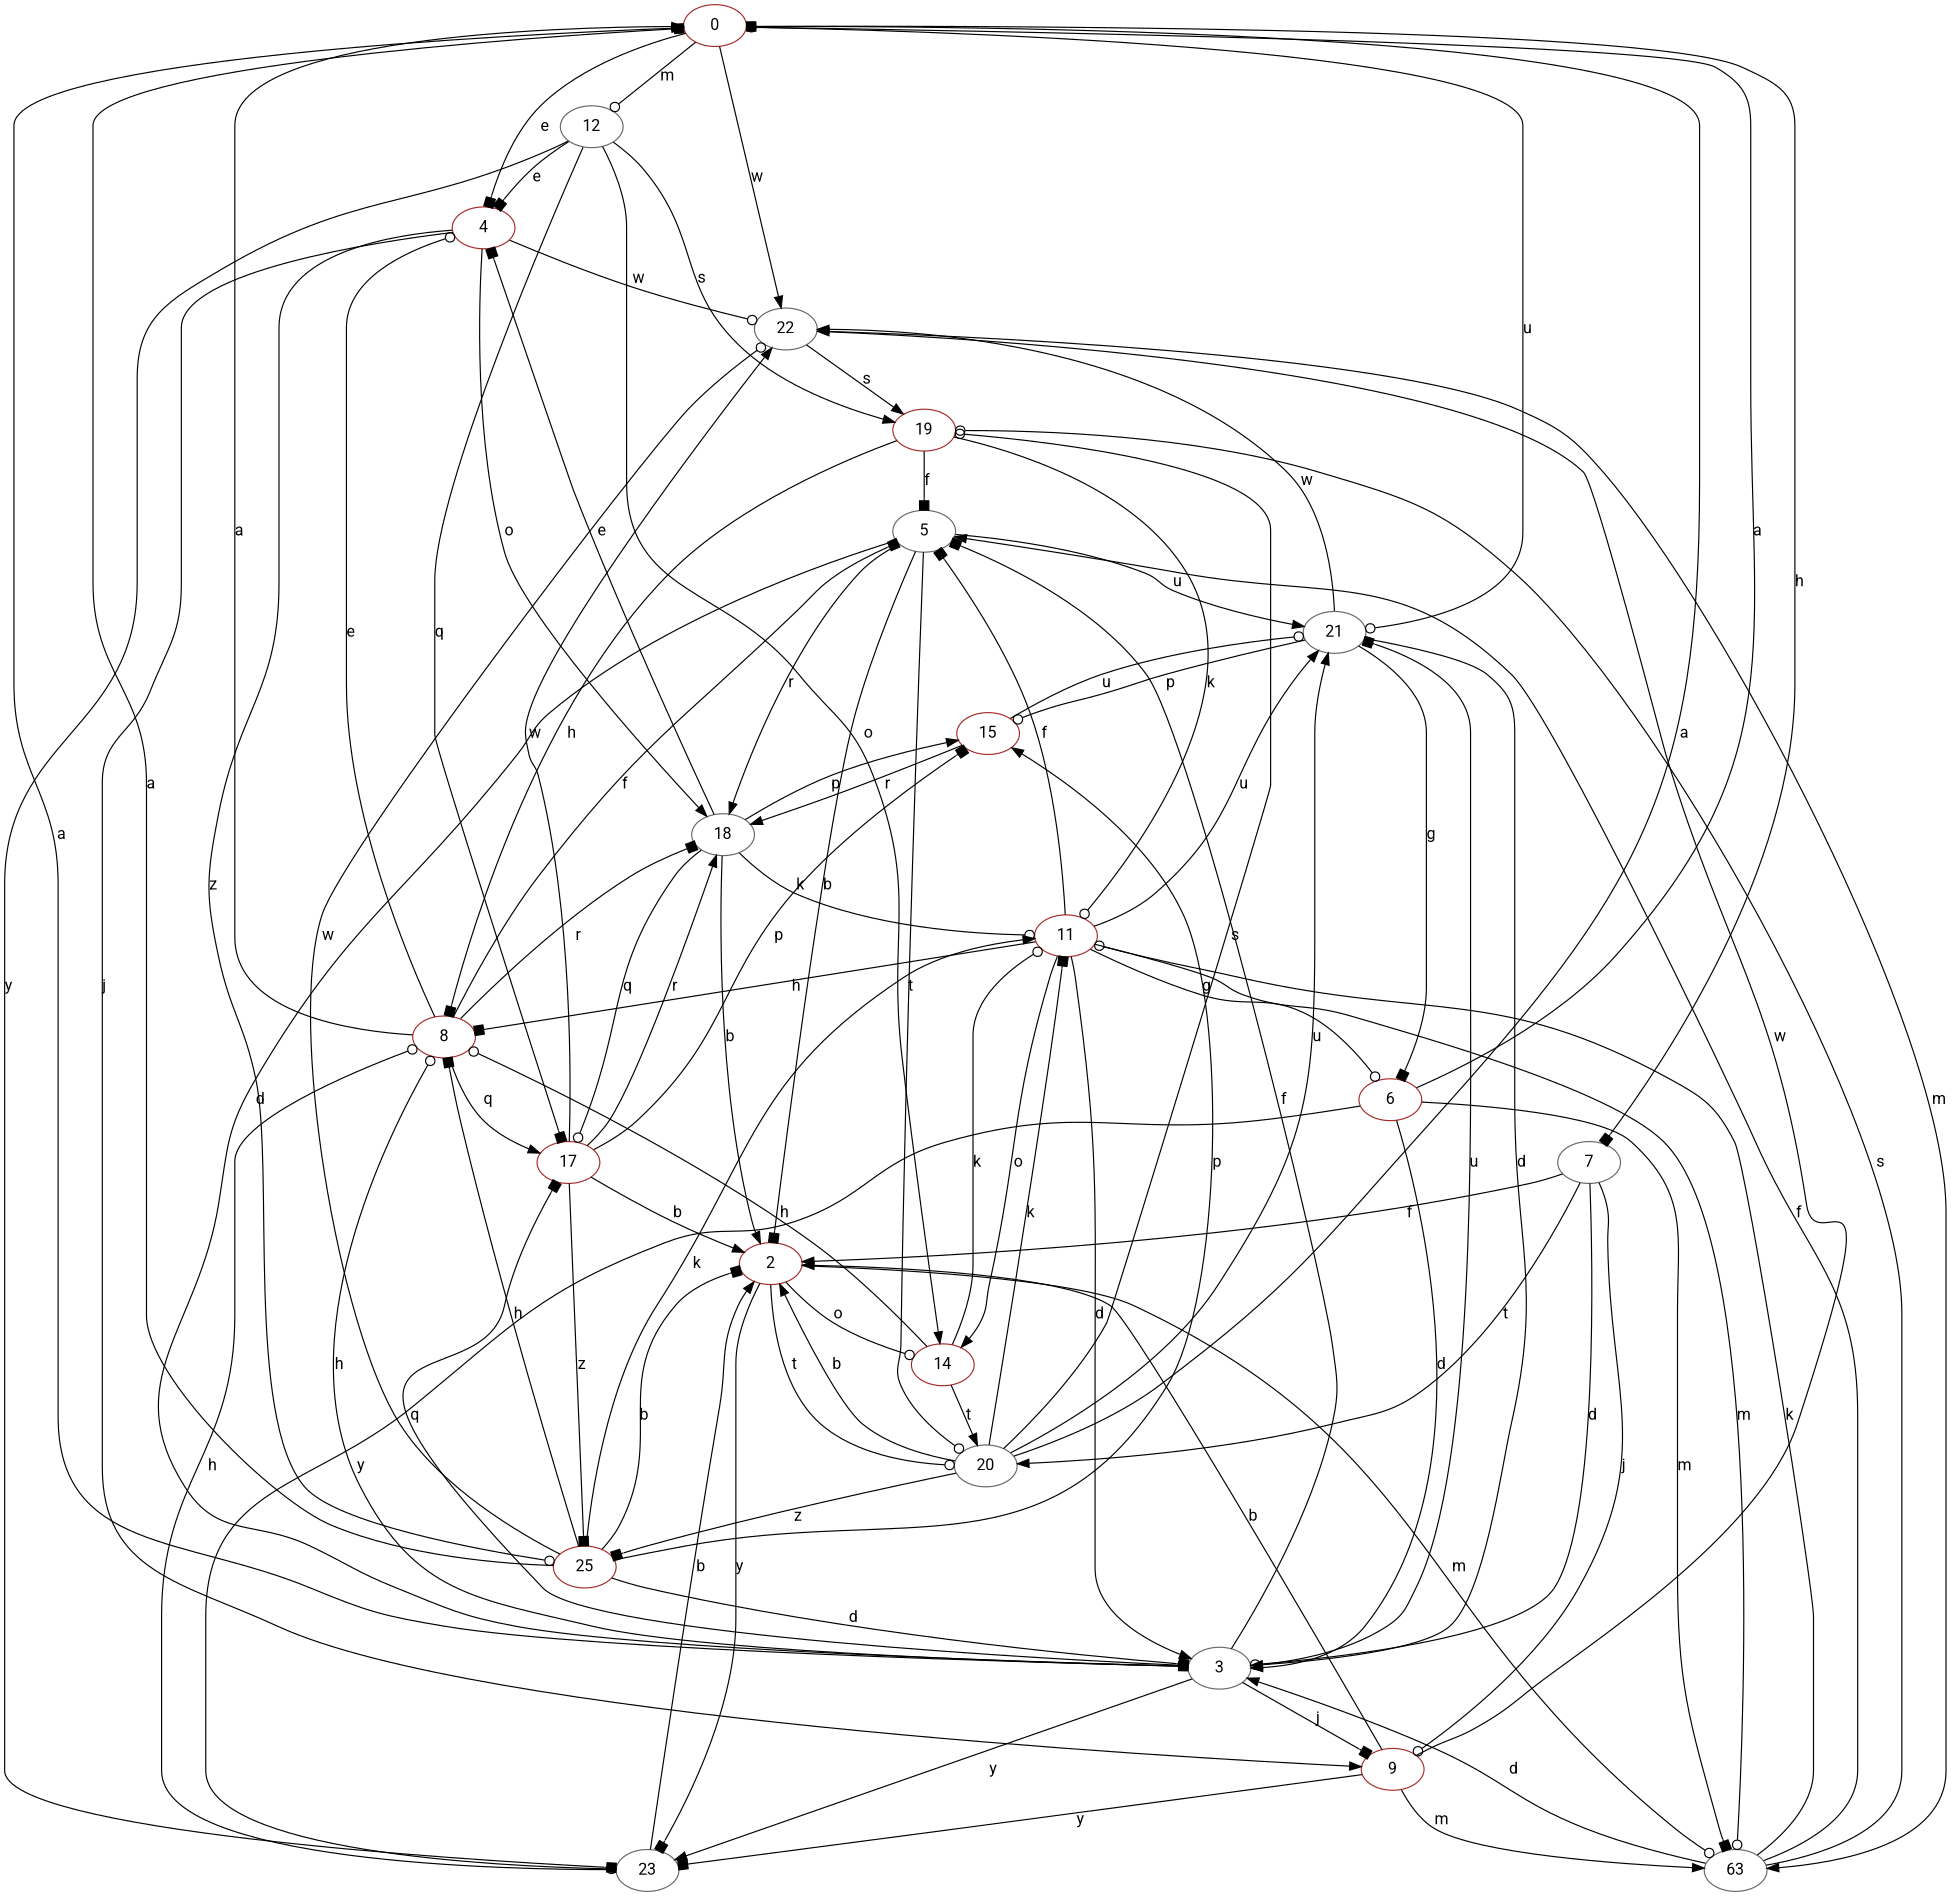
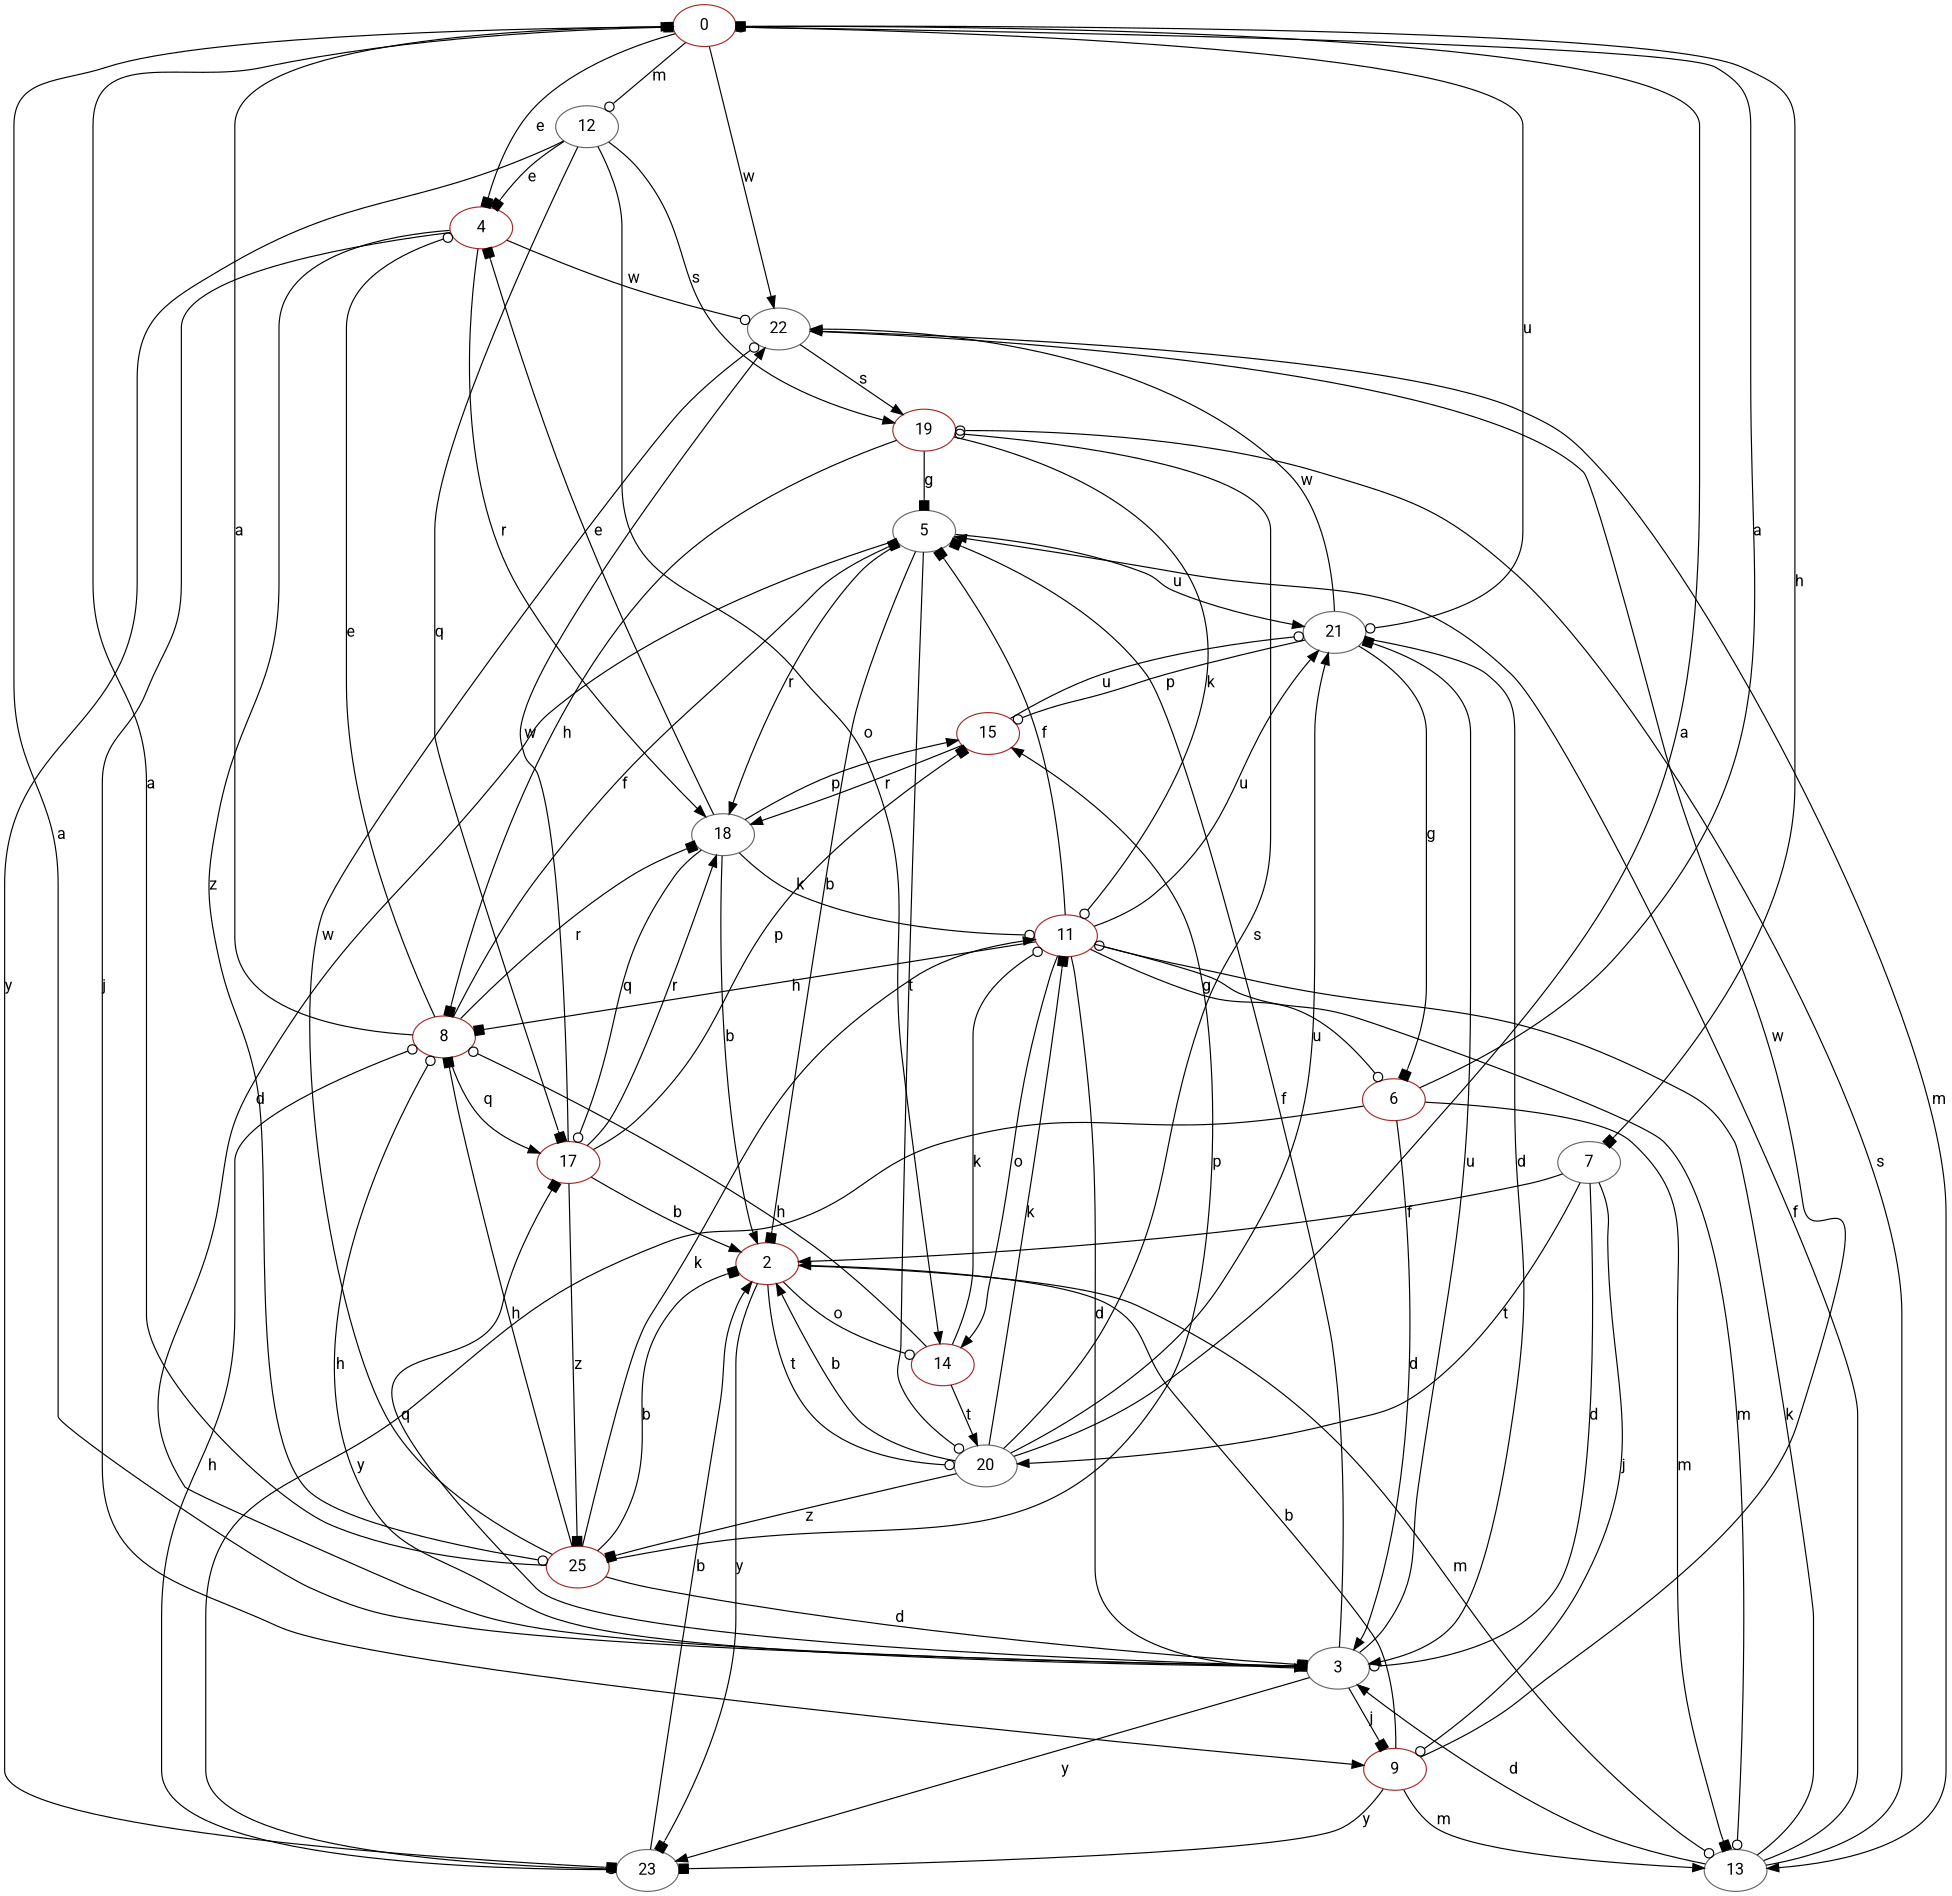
edge "19" -> "5": label "f" -> "g"
edge "4" -> "18": label "o" -> "r"
node "63": label "63" -> "13"
